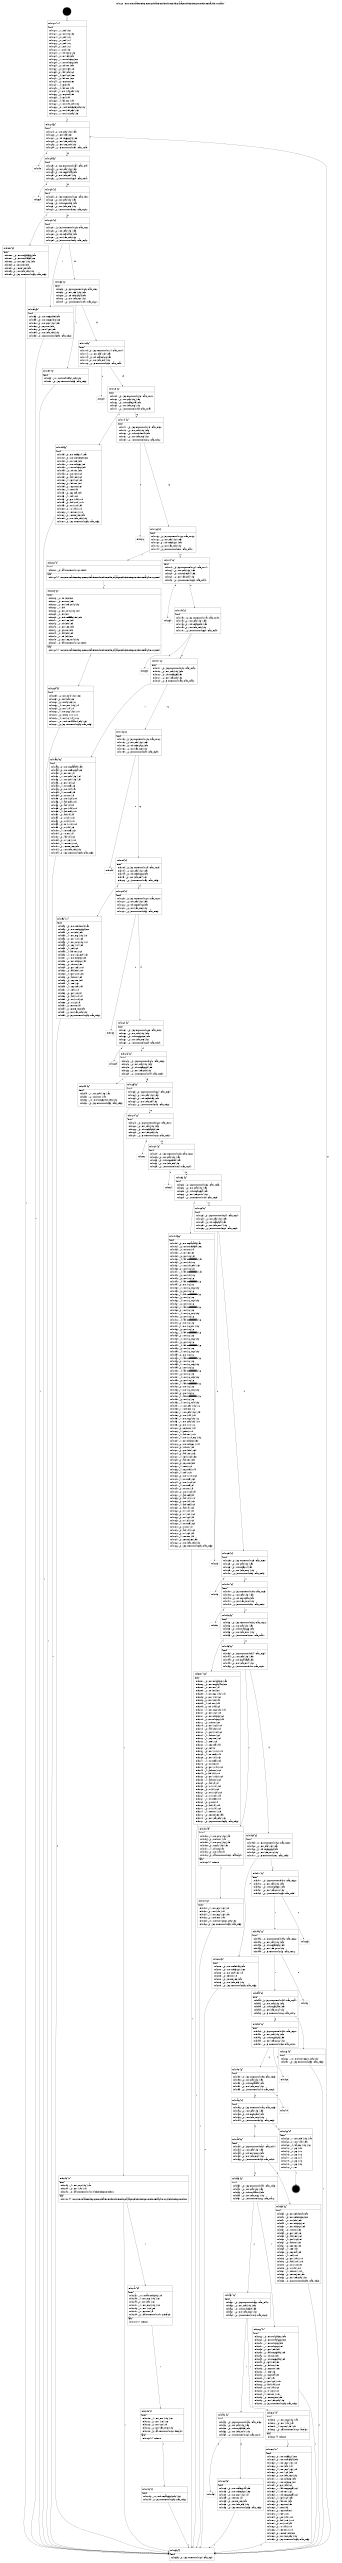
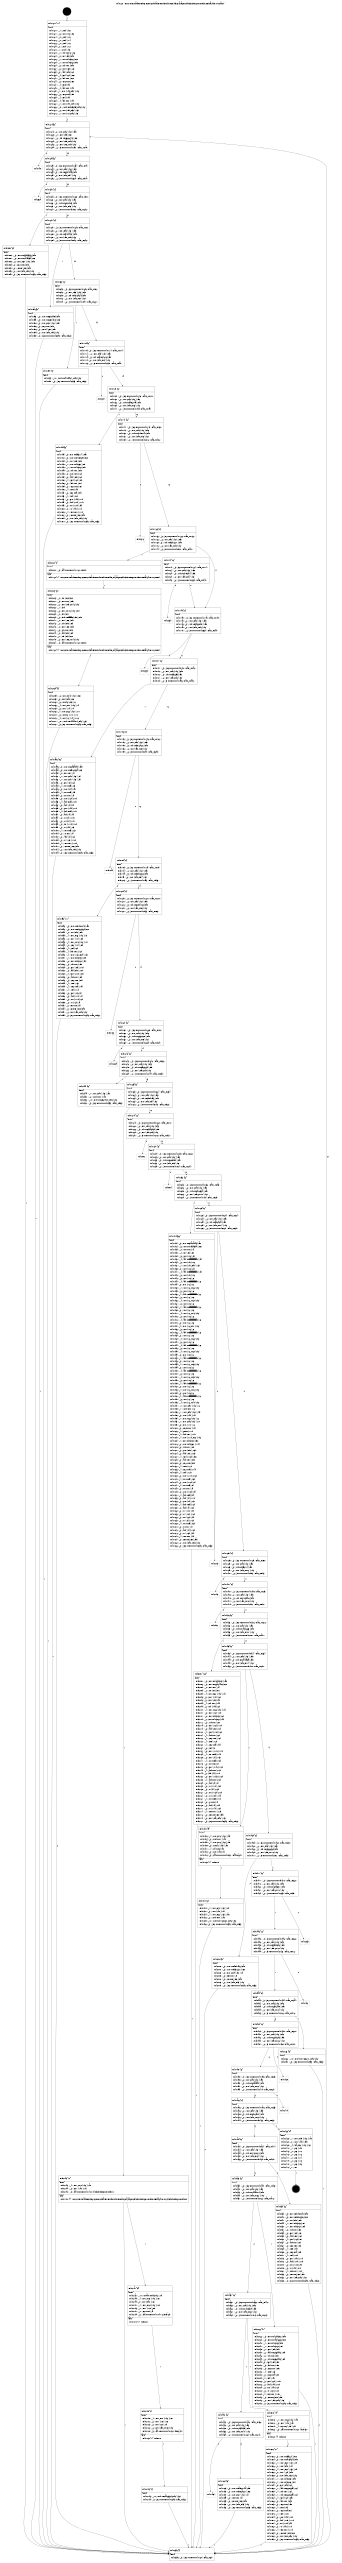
edge "0x401763 [28]" -> "0x40177f [28]": now "0x401763 [28]" -> "0x40179b [28]"
